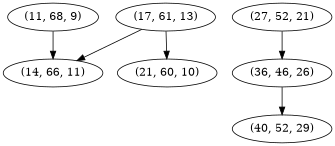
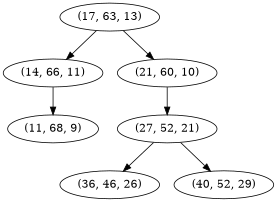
node "(17, 61, 13)": label "(17, 61, 13)" -> "(17, 63, 13)"
edge "(11, 68, 9)" -> "(14, 66, 11)": reversed
edge "(21, 60, 10)" -> "(27, 52, 21)": added
edge "(36, 46, 26)" -> "(40, 52, 29)": now "(27, 52, 21)" -> "(40, 52, 29)"
